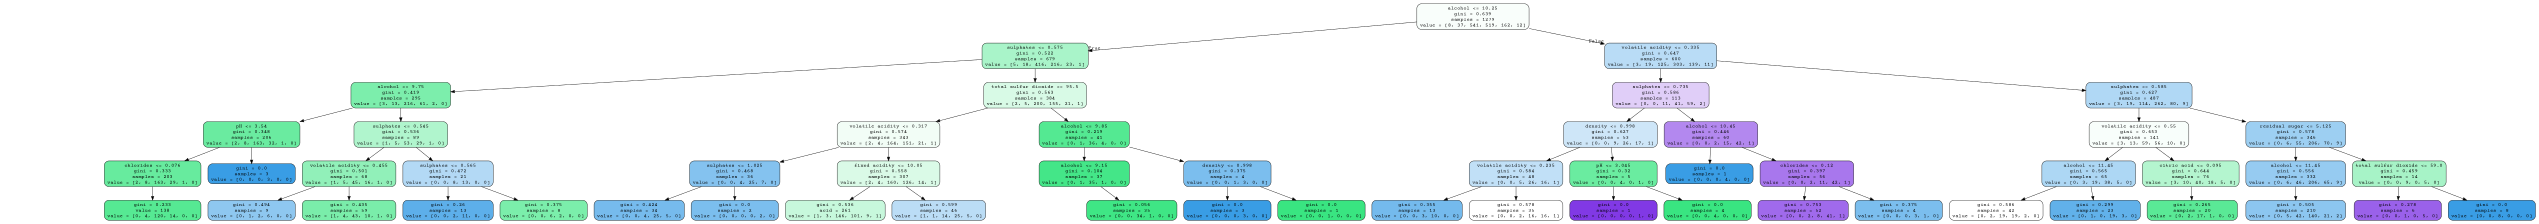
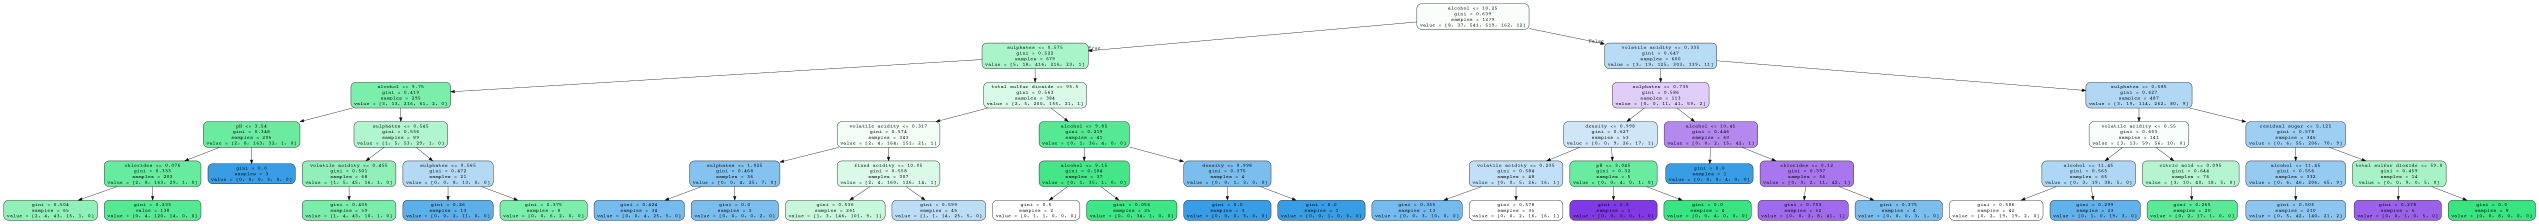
node "gini = 0.504 samples = 65 value = [2, 4, 43, 15, 1, 0]": added
node "gini = 0.494 samples = 9 value = [0, 1, 2, 6, 0, 0]": removed
node "gini = 0.536 acid = 261 value = [1, 3, 146, 101, 9, 1]": label "gini = 0.536 acid = 261 value = [1, 3, 146, 101, 9, 1]" -> "gini = 0.536 samples = 261 value = [1, 3, 146, 101, 9, 1]"
node "gini = 0.5 samples = 2 value = [0, 1, 1, 0, 0, 0]": added
node "gini = 0.0 samples = 1 value = [0, 0, 1, 0, 0, 0]": fillcolor #39e581 -> #399de5
node "gini = 0.0 samples = 8 value = [0, 0, 8, 0, 0, 0]": fillcolor #399de5 -> #39e581
